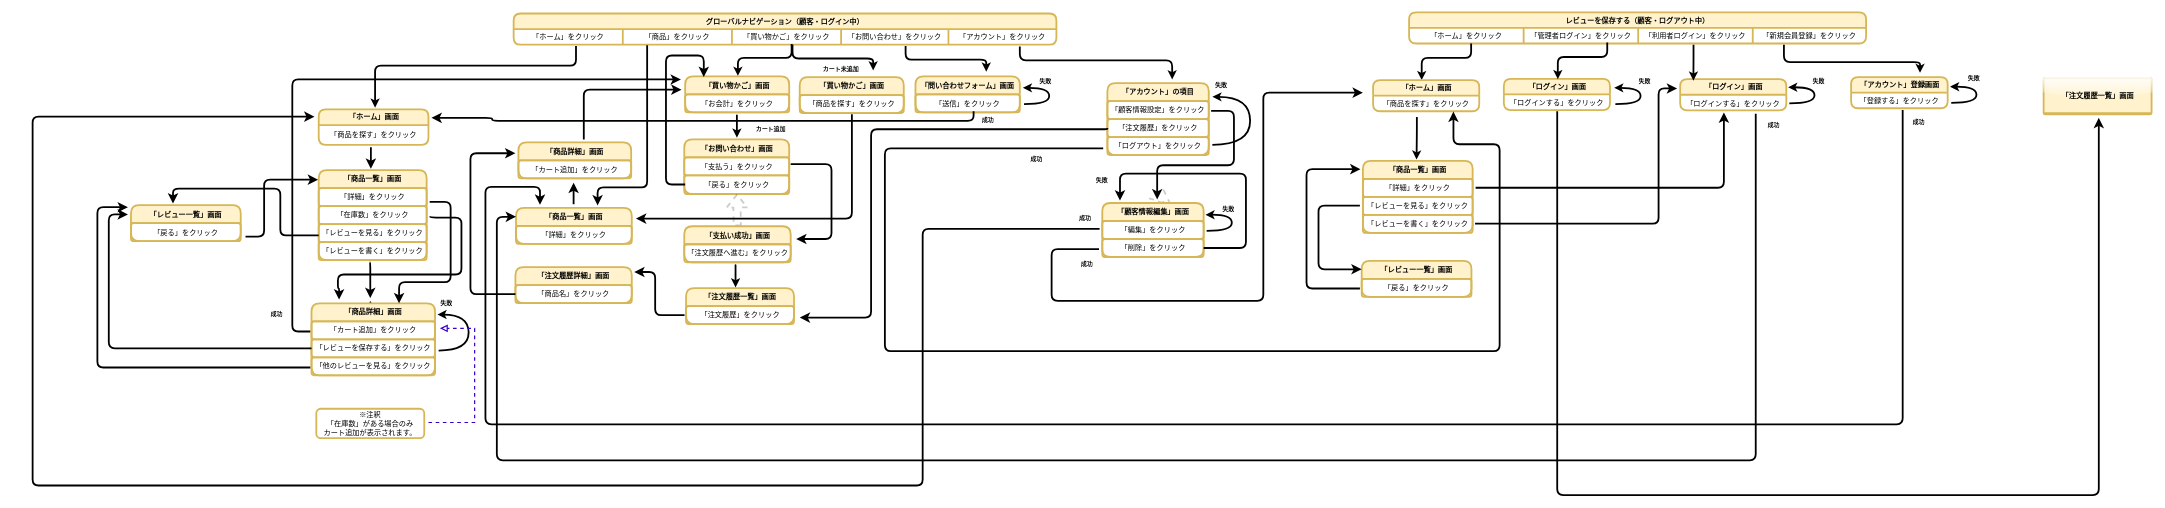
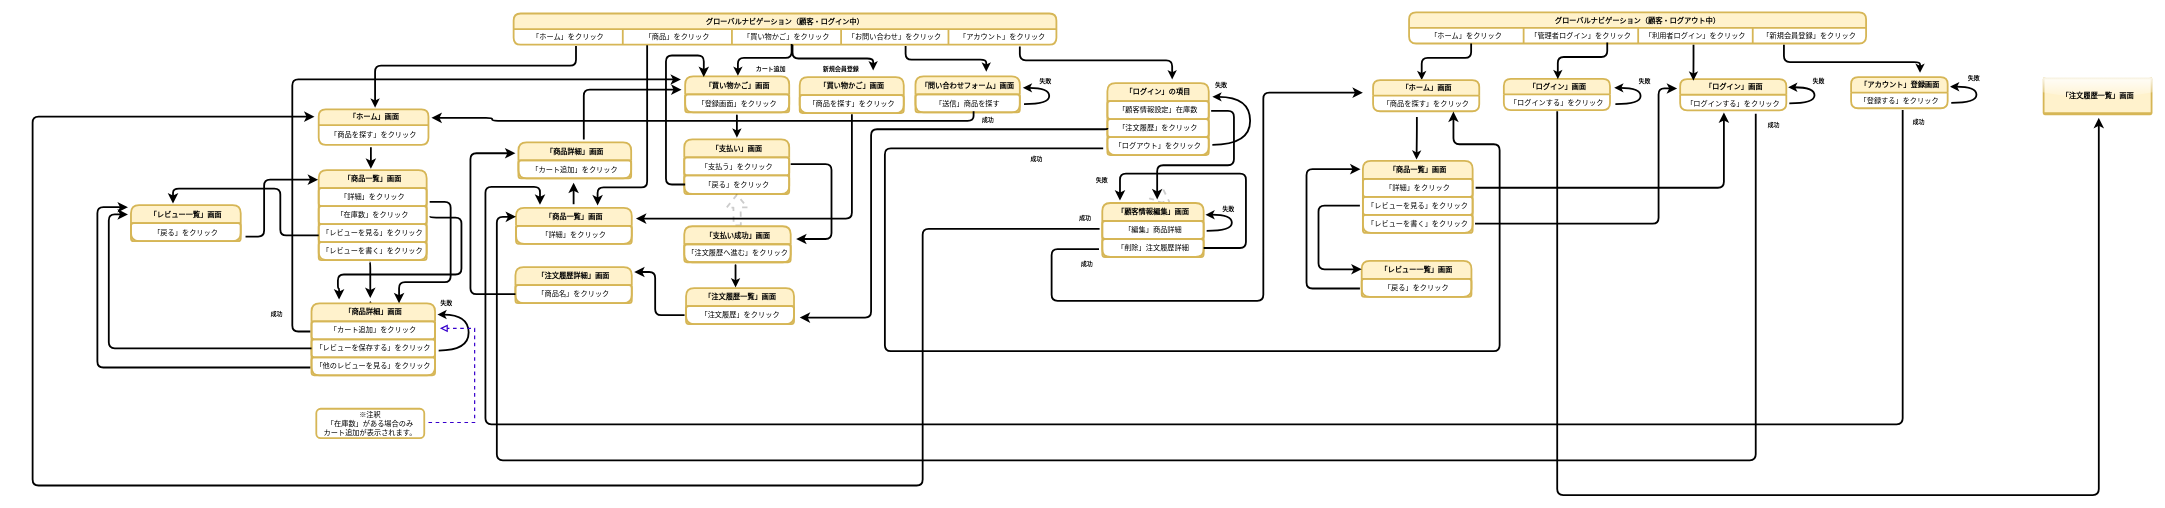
node "レビューを保存する（顧客・ログアウト中）": label "レビューを保存する（顧客・ログアウト中）" -> "グローバルナビゲーション（顧客・ログアウト中）"
node "カート未追加": label "カート未追加" -> "新規会員登録"
node "「アカウント」の項目": label "「アカウント」の項目" -> "「ログイン」の項目"
node "「お会計」をクリック": label "「お会計」をクリック" -> "「登録画面」をクリック"
node "「送信」をクリック": label "「送信」をクリック" -> "「送信」商品を探す"
node "「顧客情報設定」をクリック": label "「顧客情報設定」をクリック" -> "「顧客情報設定」在庫数"
node "カート追加": moved (773, 128) -> (773, 68)
node "「お問い合わせ」画面": label "「お問い合わせ」画面" -> "「支払い」画面"
node "「編集」をクリック": label "「編集」をクリック" -> "「編集」商品詳細"
node "「削除」をクリック": label "「削除」をクリック" -> "「削除」注文履歴詳細"
